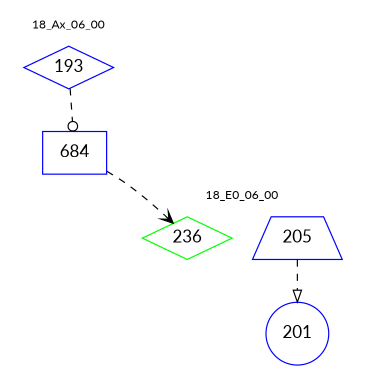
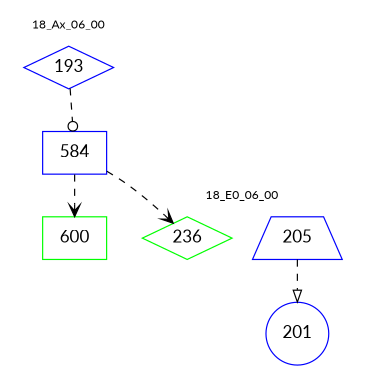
node "684": label "684" -> "584"
node "600": added
